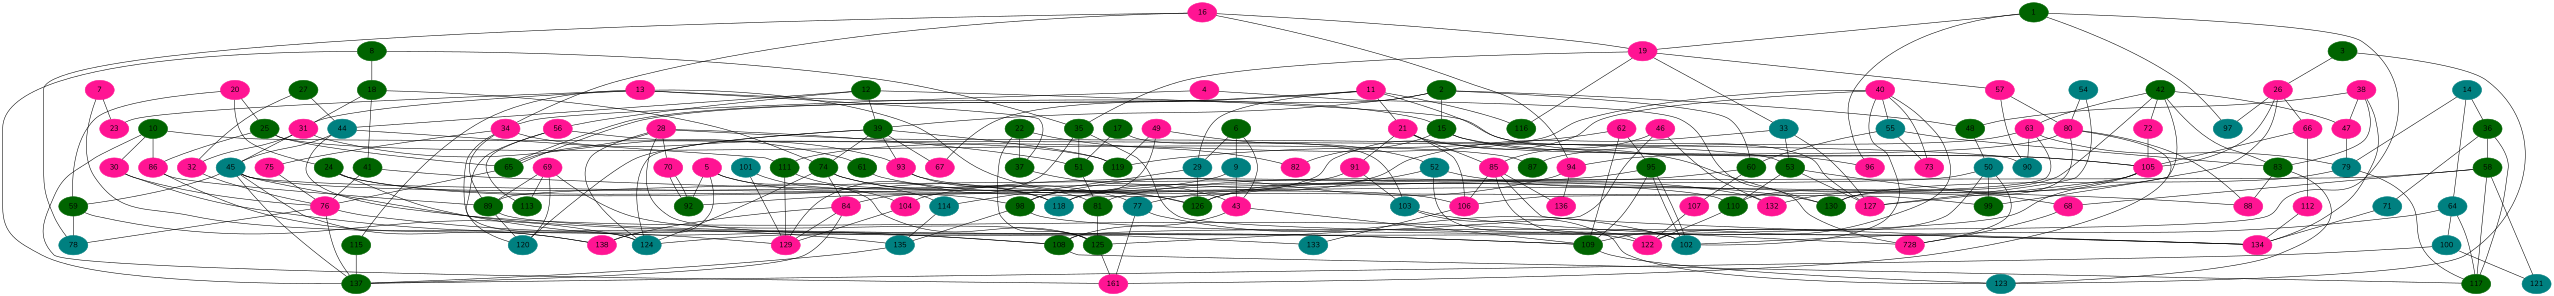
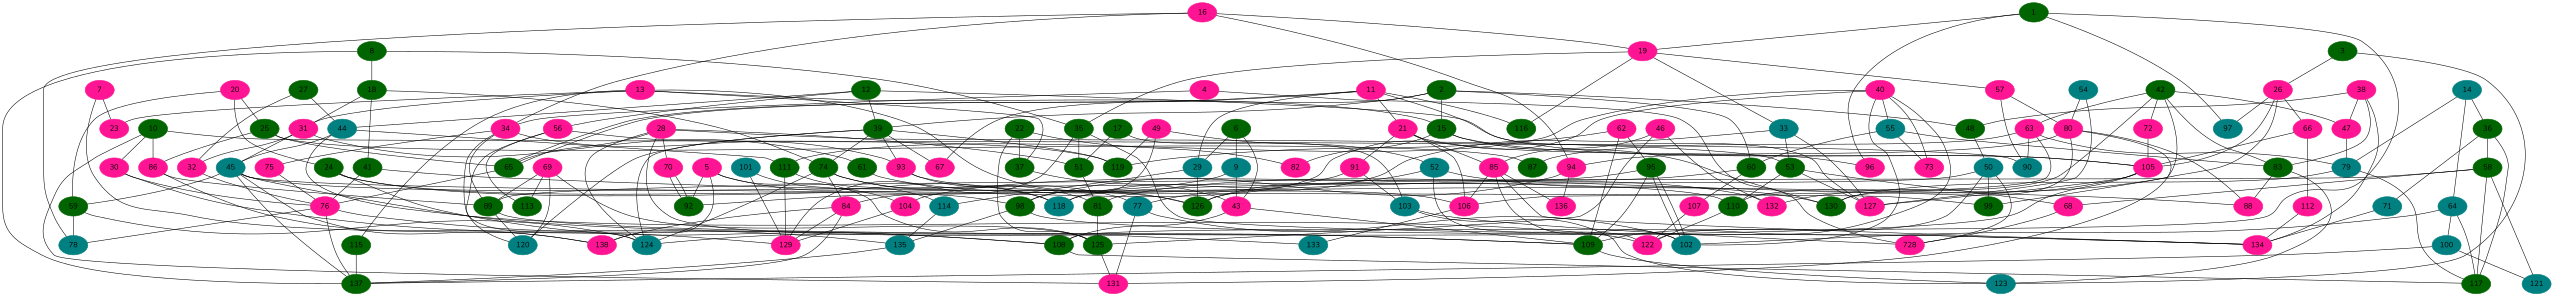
node "161": label "161" -> "131"
